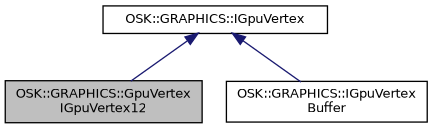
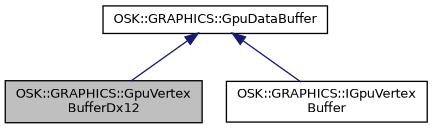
node "OSK::GRAPHICS::IGpuVertex": label "OSK::GRAPHICS::IGpuVertex" -> "OSK::GRAPHICS::GpuDataBuffer"
node "OSK::GRAPHICS::GpuVertex IGpuVertex12": label "OSK::GRAPHICS::GpuVertex IGpuVertex12" -> "OSK::GRAPHICS::GpuVertex BufferDx12"
